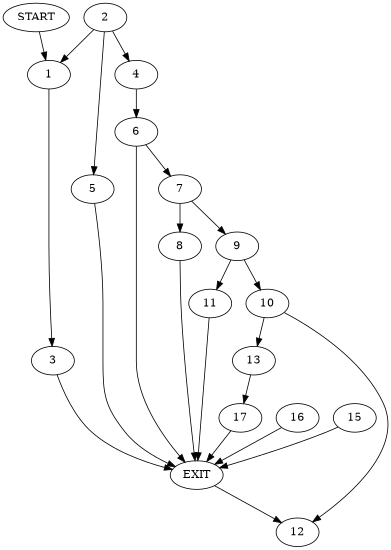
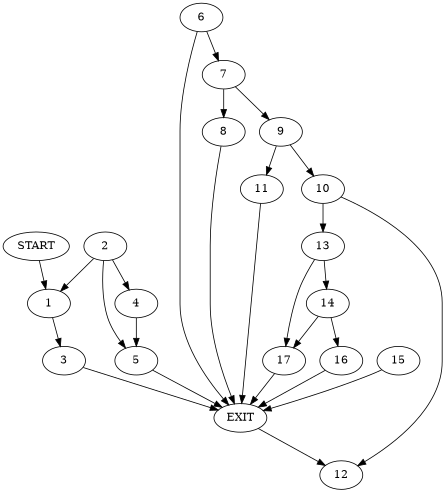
edge "4" -> "6": now "4" -> "5"
node "14": added
